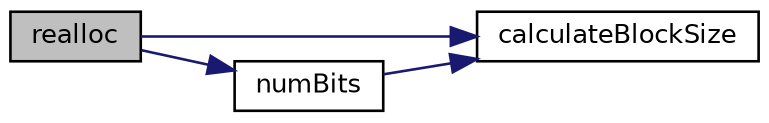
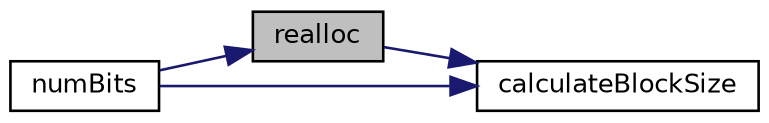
edge "realloc" -> "numBits": reversed
